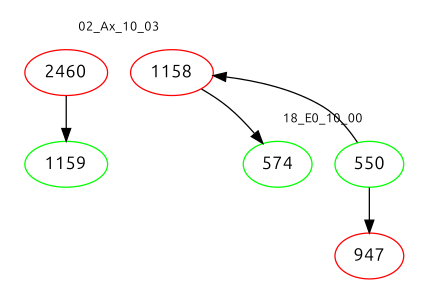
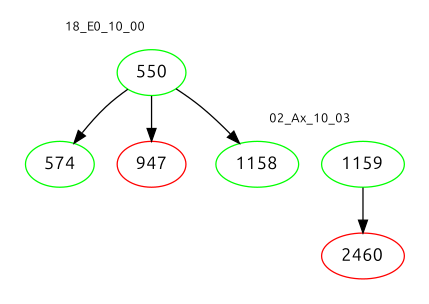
node "1158": color red -> green
edge "2460" -> "1159": reversed
edge "1158" -> "574": now "550" -> "574"
